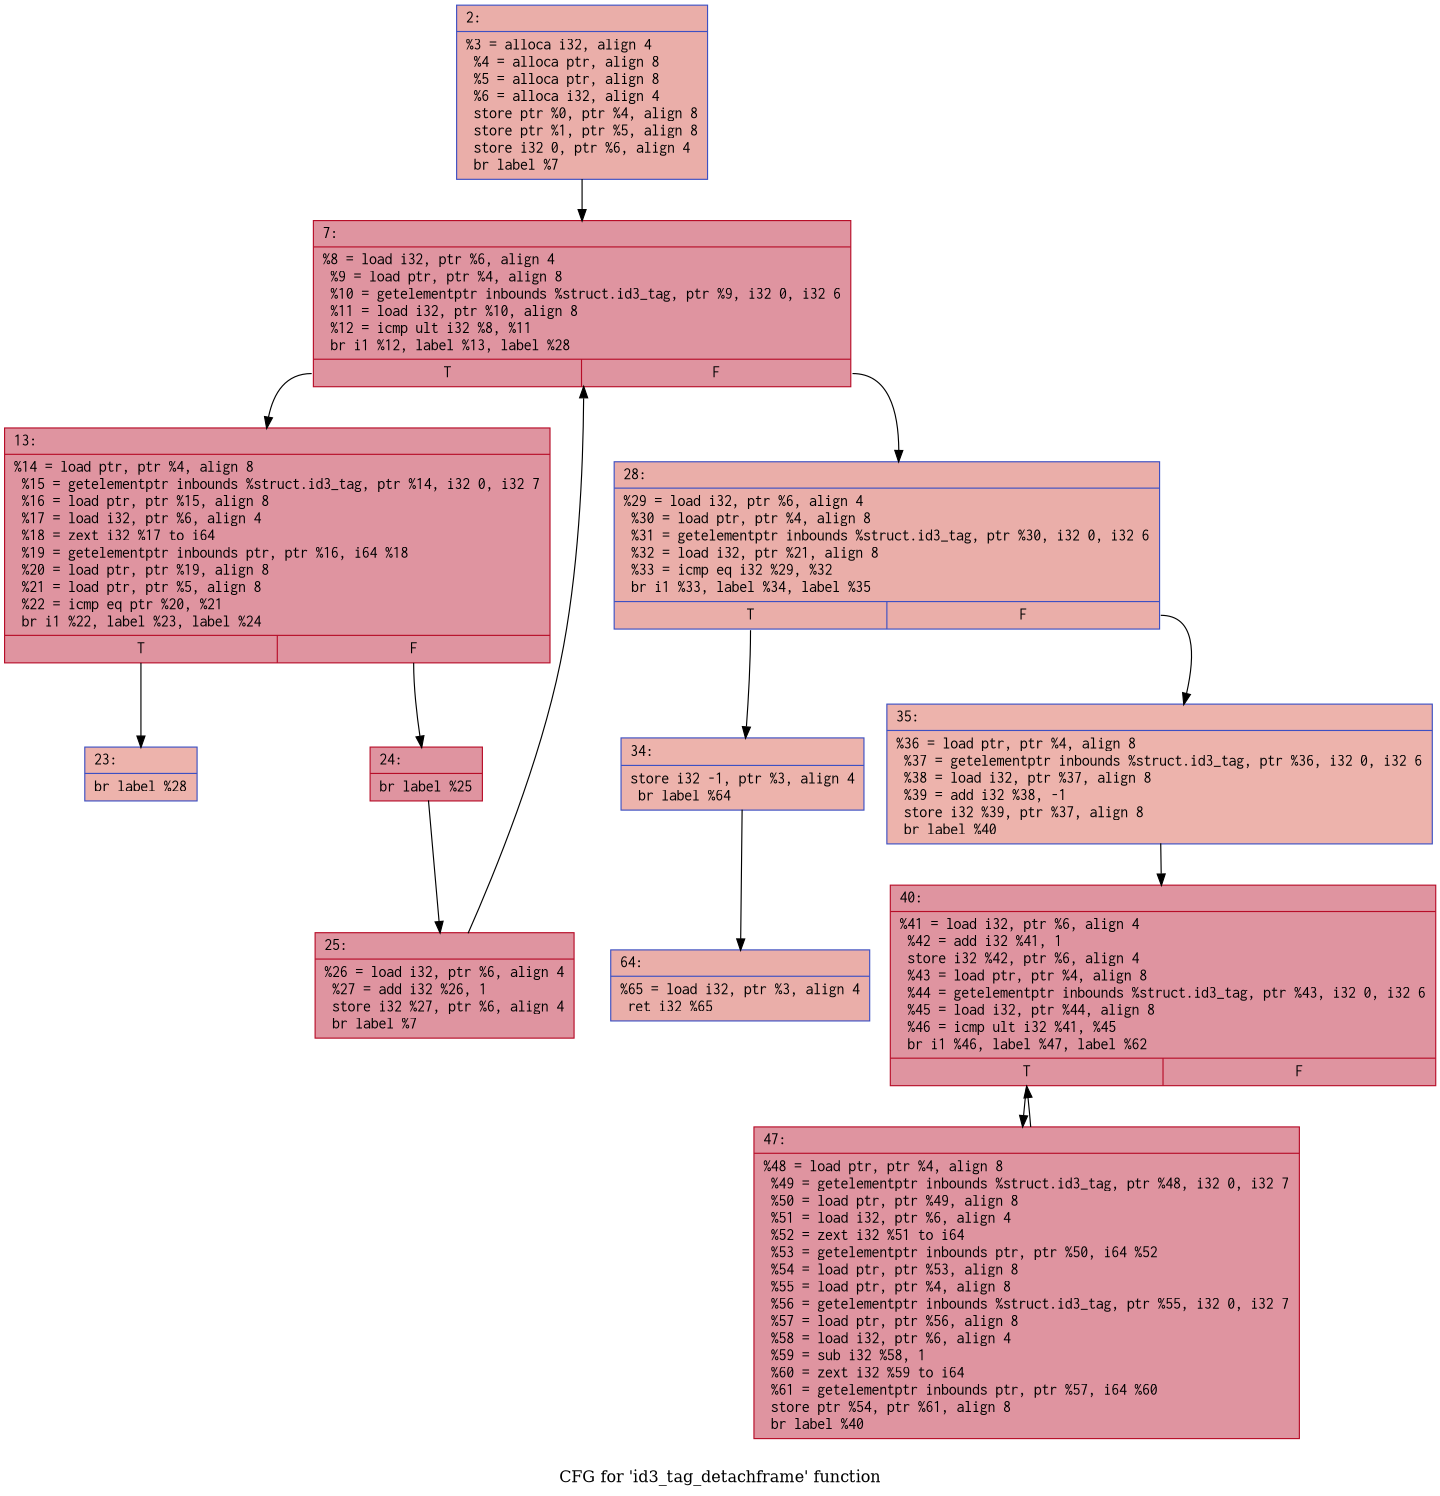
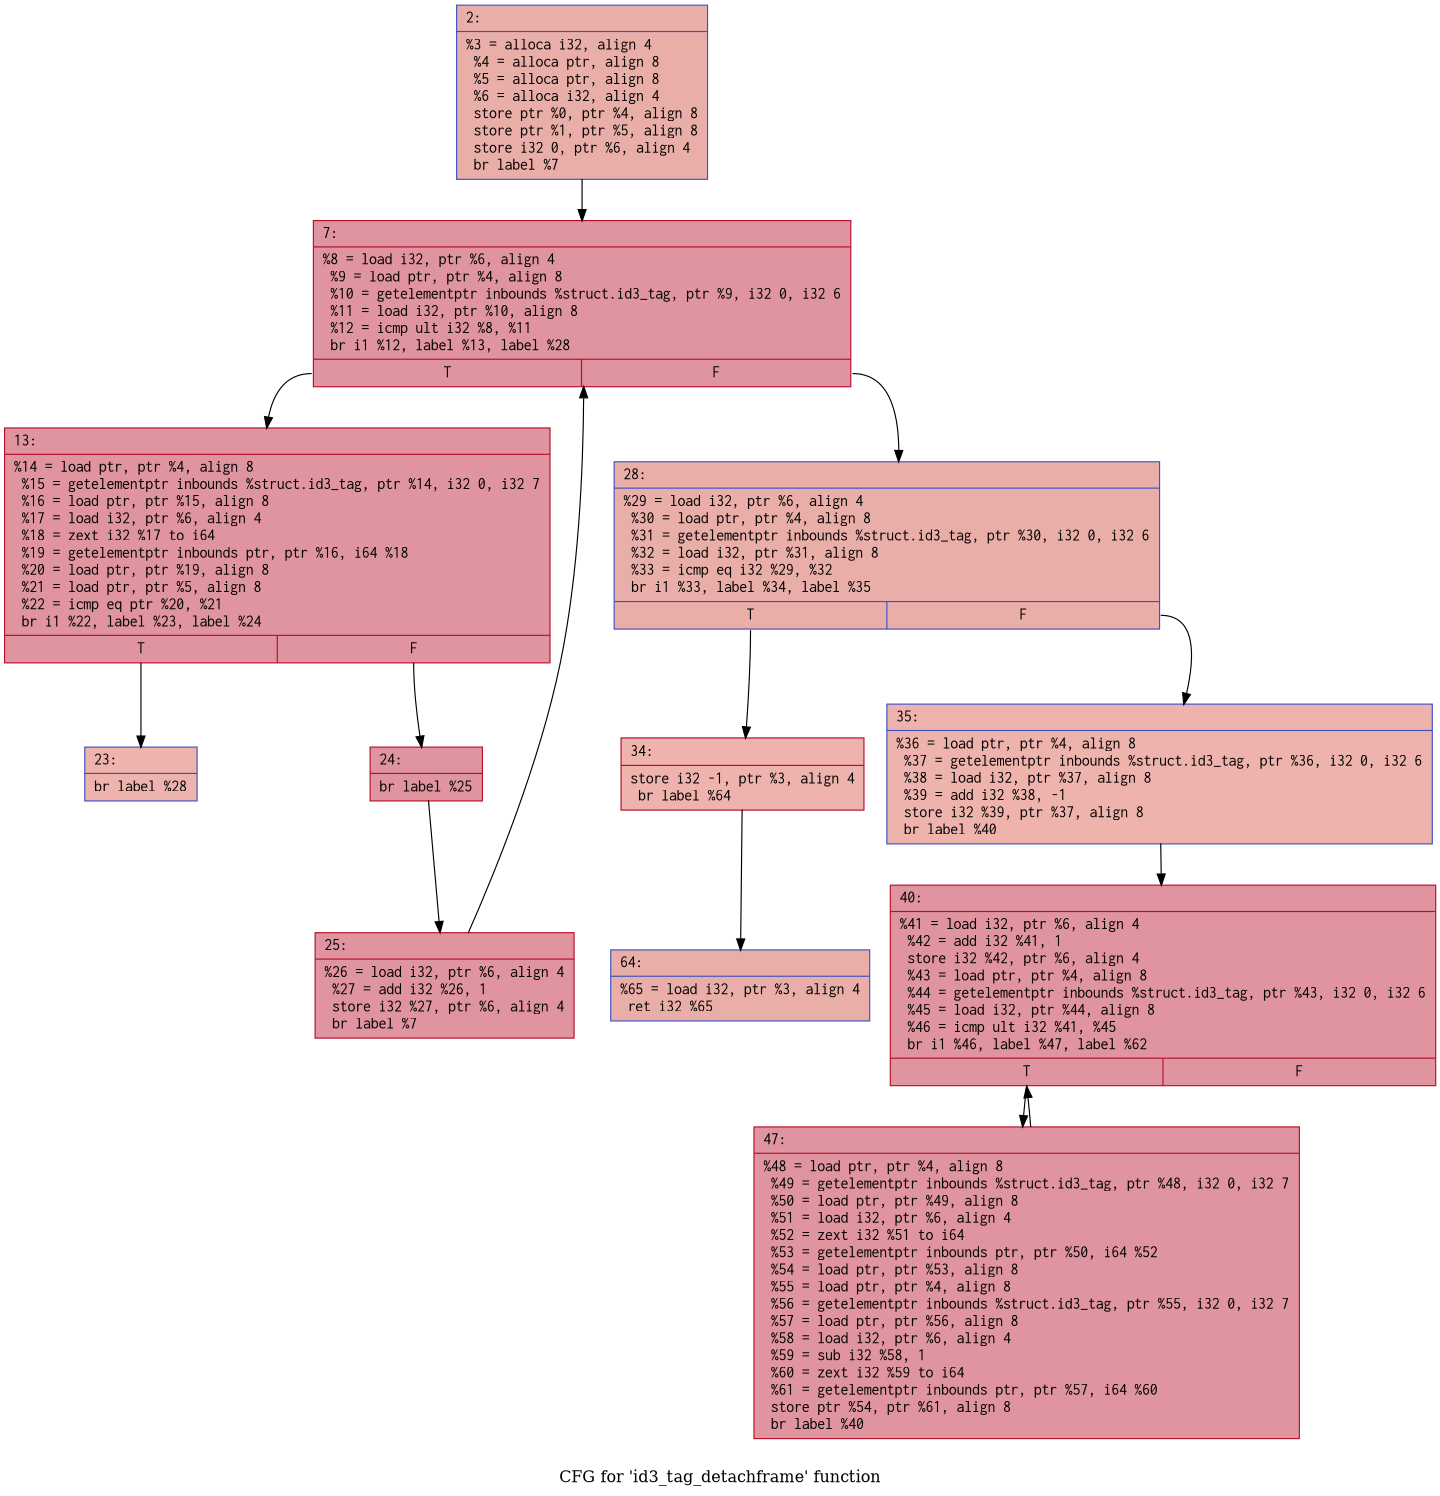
node "28:": text "%32 = load i32, ptr %21, align 8" -> "%32 = load i32, ptr %31, align 8"
node "34:": color #3d50c3ff -> #b70d28ff
